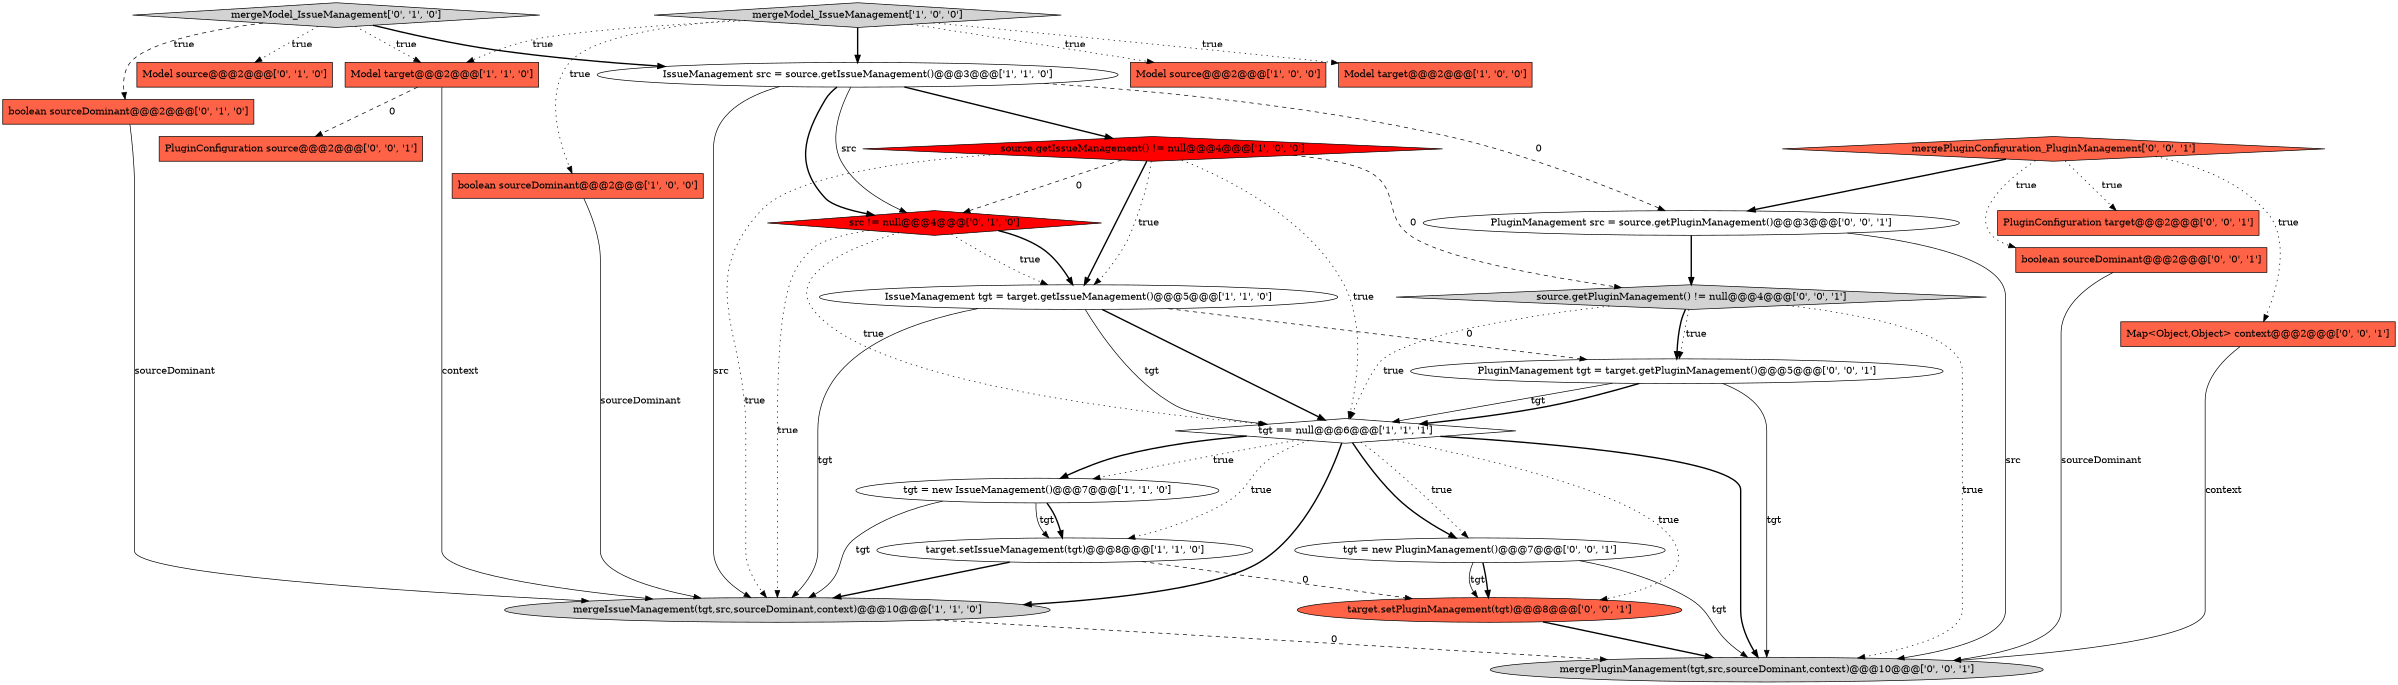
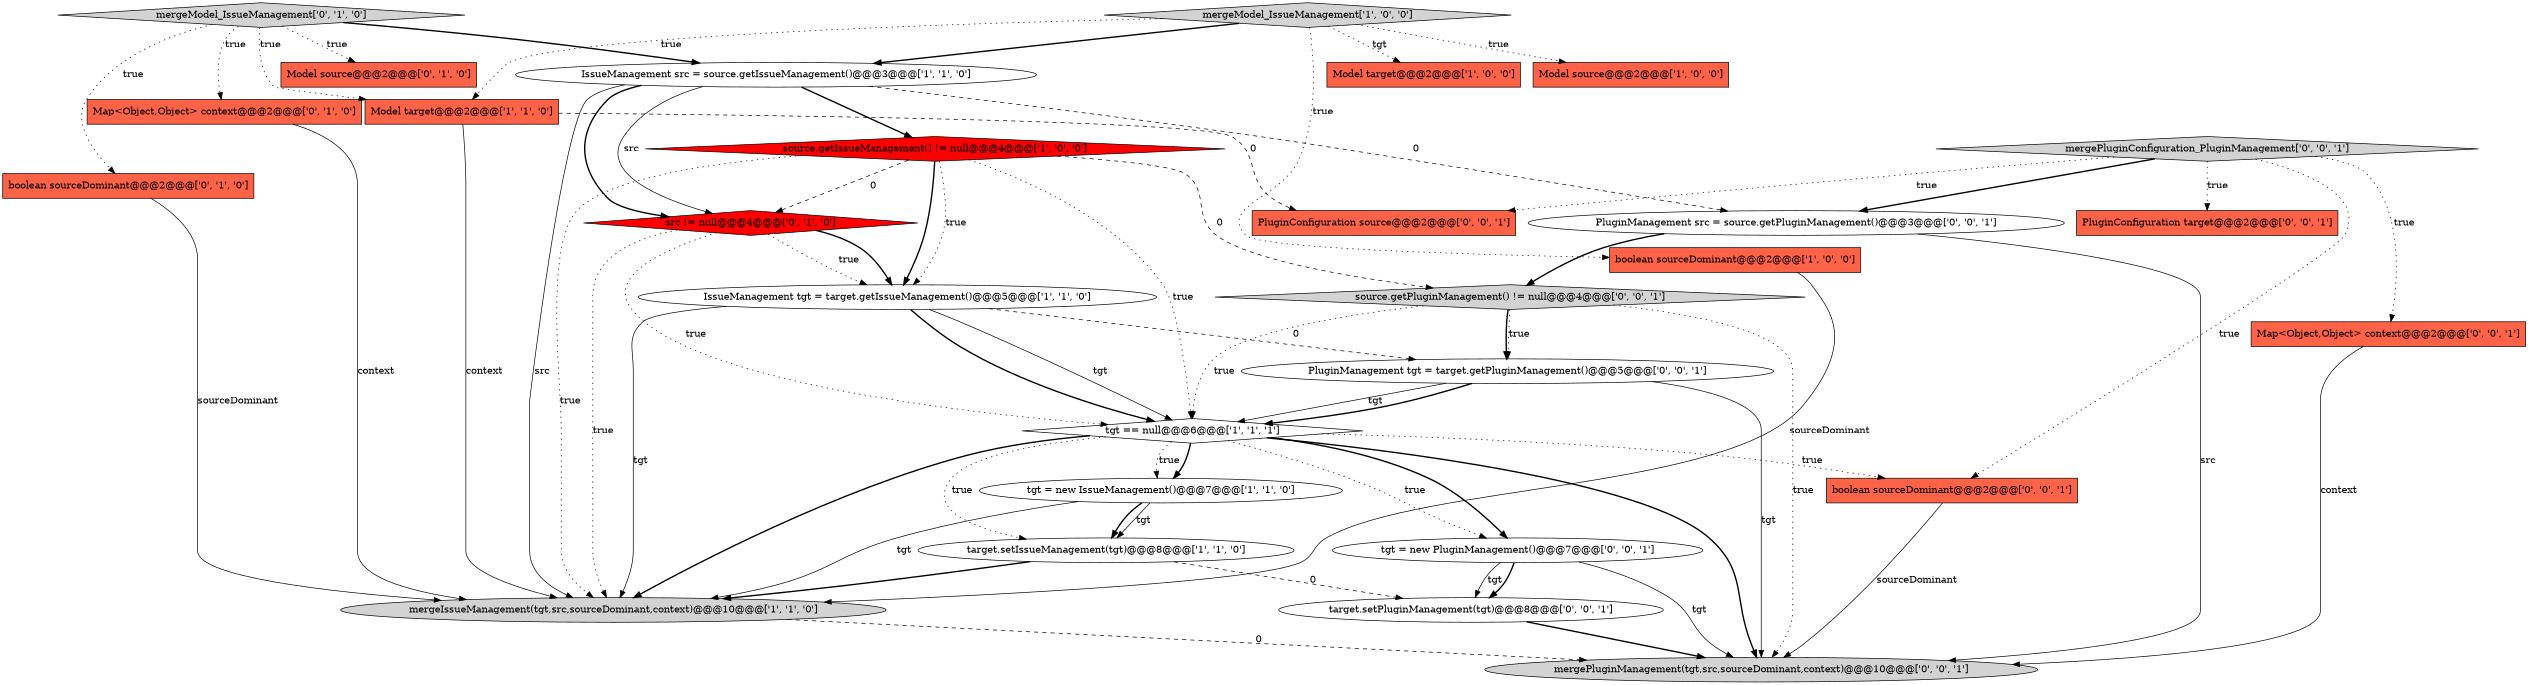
edge "mergeModel_IssueManagement['0', '1', '0']" -> "boolean sourceDominant@@@2@@@['0', '1', '0']": style dashed -> dotted
edge "mergeModel_IssueManagement['1', '0', '0']" -> "Model target@@@2@@@['1', '0', '0']": label "true" -> "tgt"
node "Map<Object,Object> context@@@2@@@['0', '1', '0']": added
node "mergePluginConfiguration_PluginManagement['0', '0', '1']": fillcolor tomato -> lightgray
edge "mergePluginConfiguration_PluginManagement['0', '0', '1']" -> "PluginConfiguration source@@@2@@@['0', '0', '1']": added, label "true"
edge "tgt == null@@@6@@@['1', '1', '1']" -> "target.setPluginManagement(tgt)@@@8@@@['0', '0', '1']": now "tgt == null@@@6@@@['1', '1', '1']" -> "boolean sourceDominant@@@2@@@['0', '0', '1']"
node "target.setPluginManagement(tgt)@@@8@@@['0', '0', '1']": fillcolor tomato -> white
